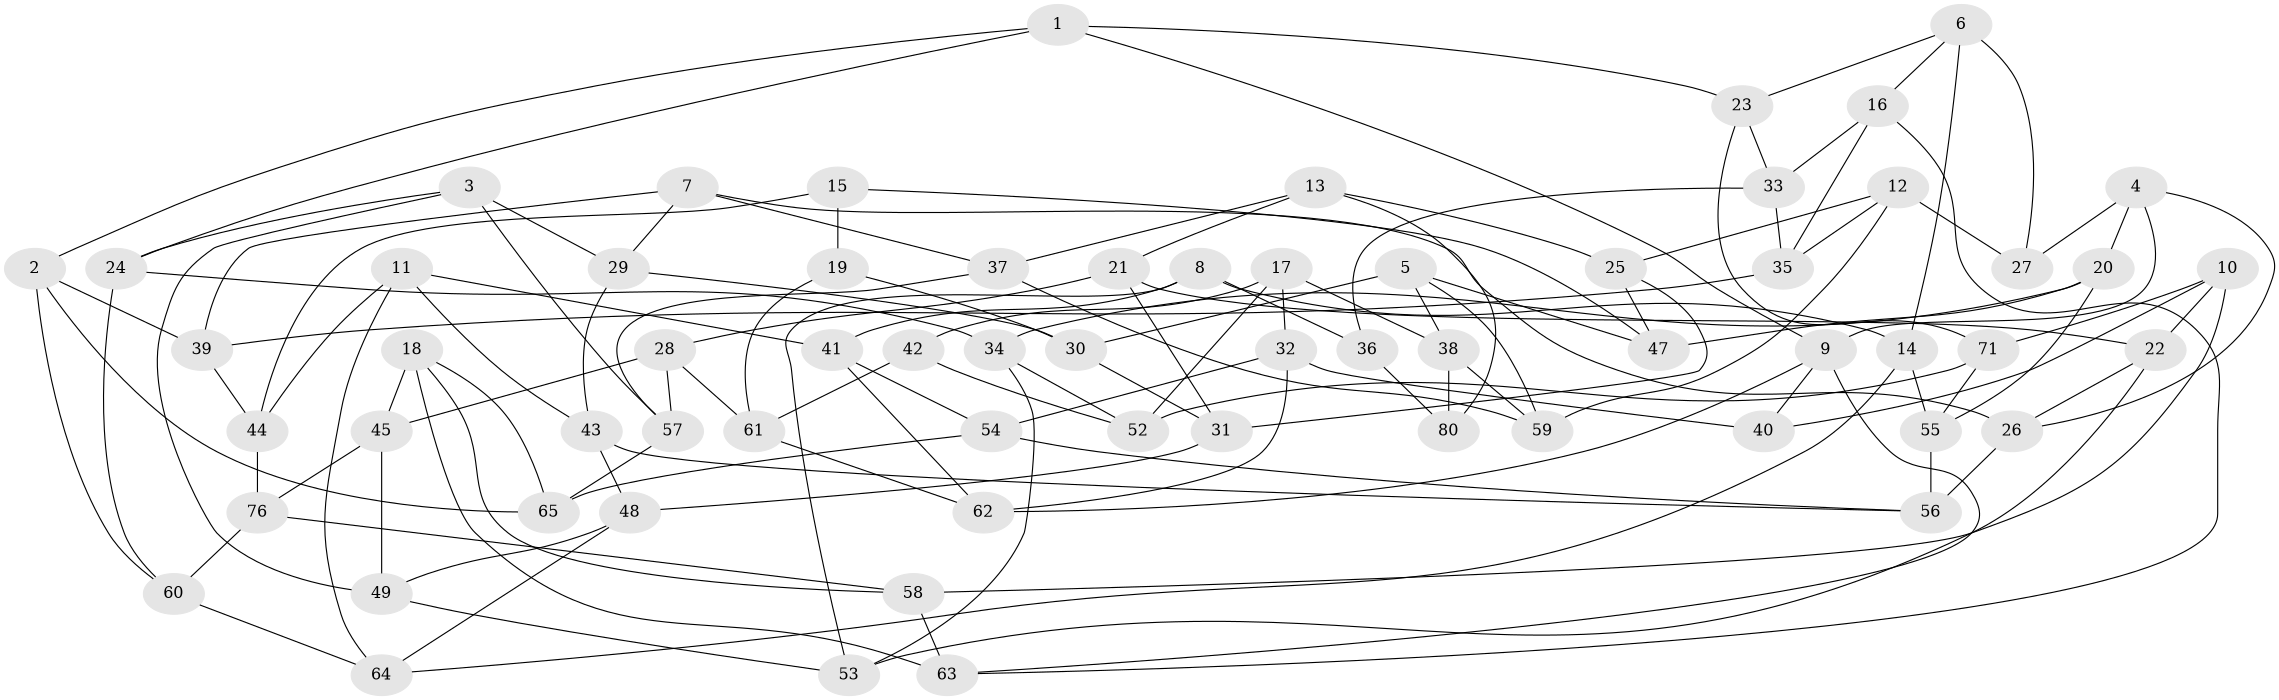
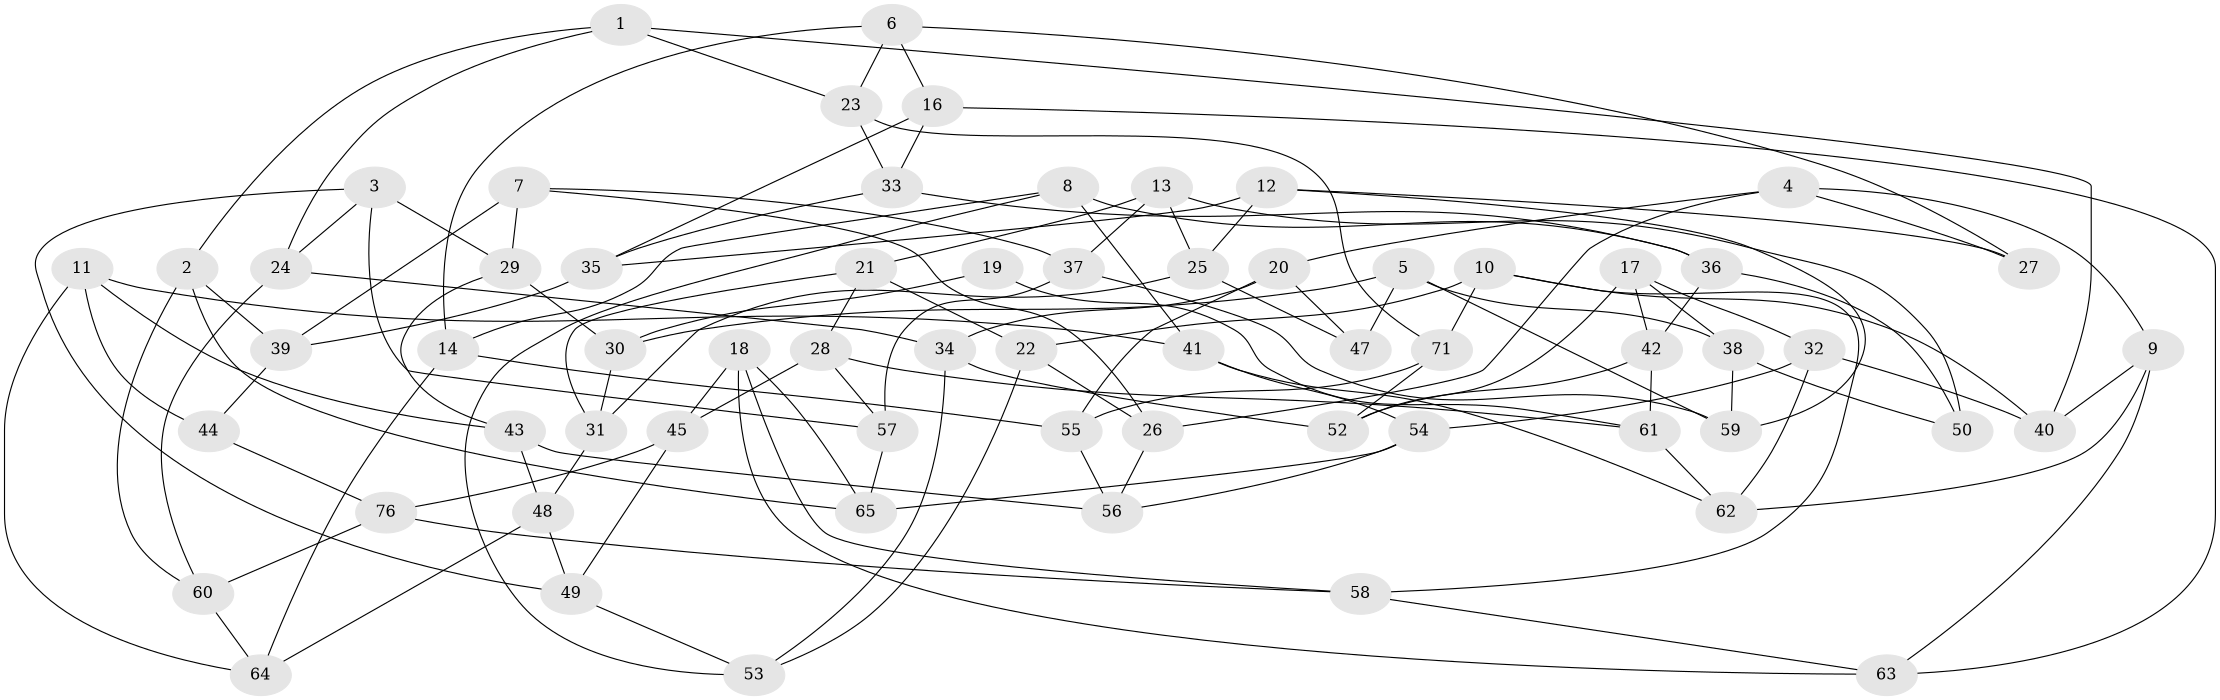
edge "1" -- "9": now "1" -- "40"
node "15": removed
edge "36" -- "42": added
node "80": label "80" -> "50"
